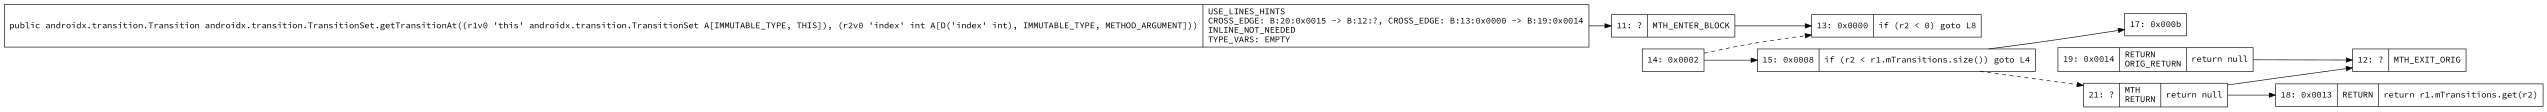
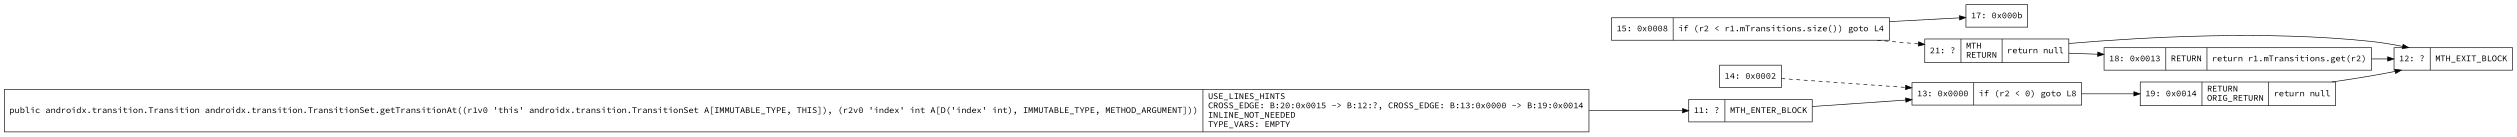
edge "18: 0x0013" -> "12: ?": added
edge "14: 0x0002" -> "15: 0x0008": removed
node "12: ?": text "MTH_EXIT_ORIG" -> "MTH_EXIT_BLOCK"
edge "13: 0x0000" -> "19: 0x0014": added
